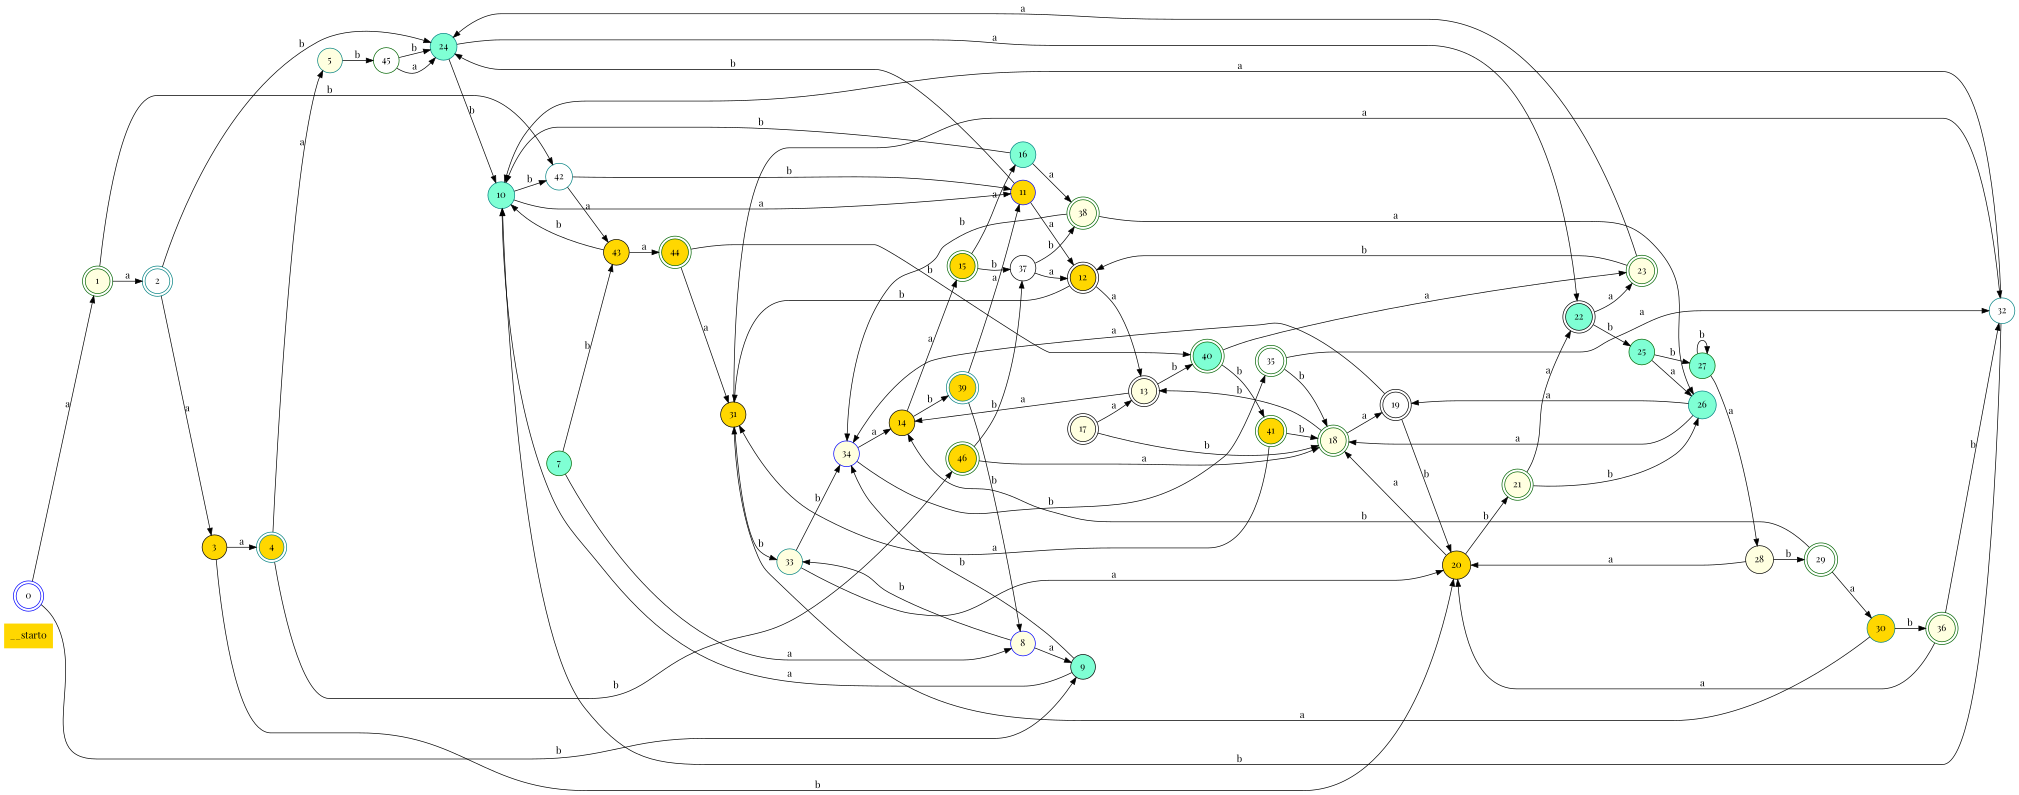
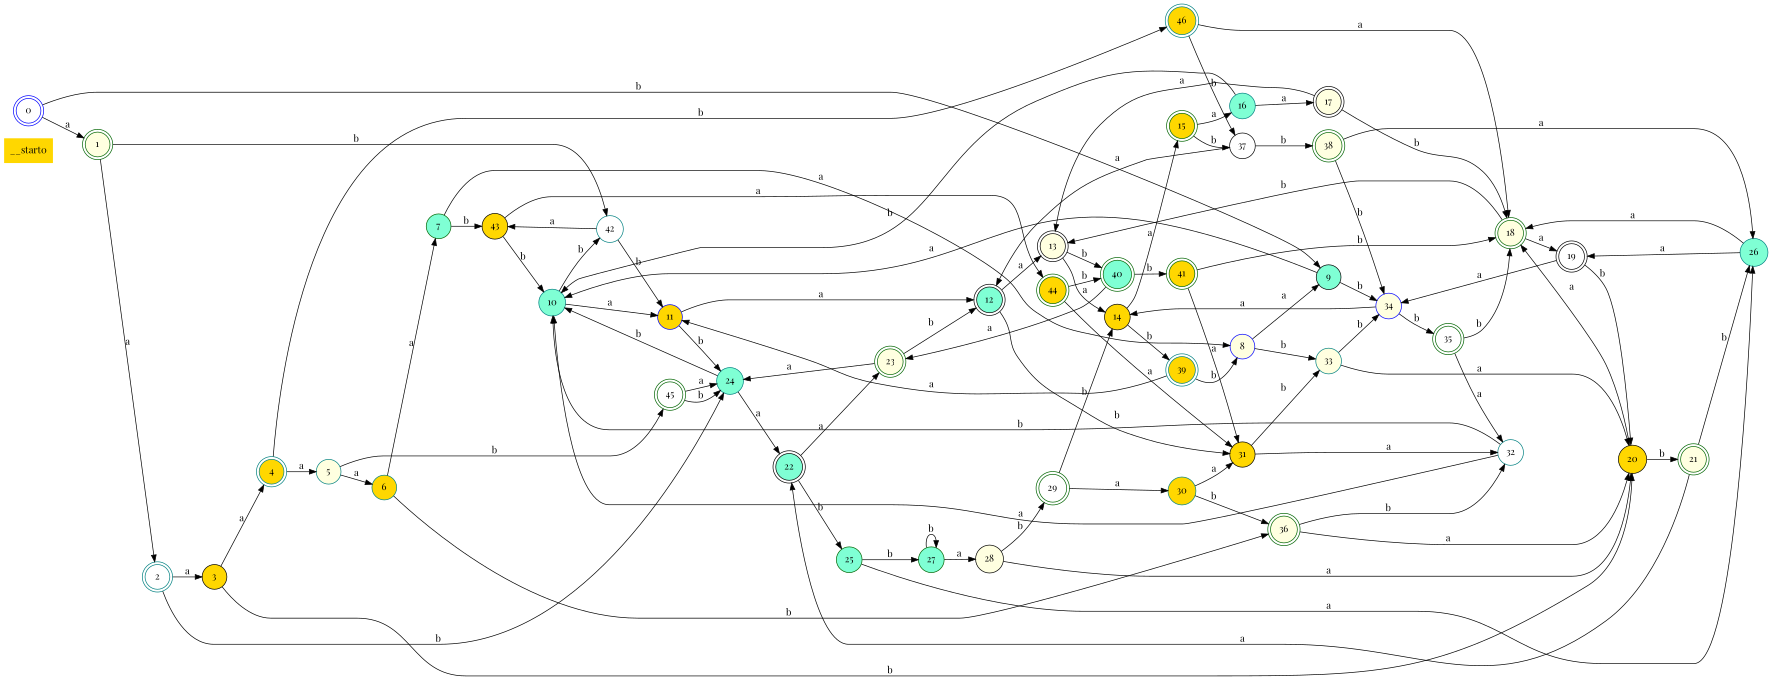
node "45": shape circle -> doublecircle
edge "16" -> "38": now "16" -> "17"
node "12": fillcolor gold -> aquamarine
node "46": color darkgreen -> teal
node "6": added
